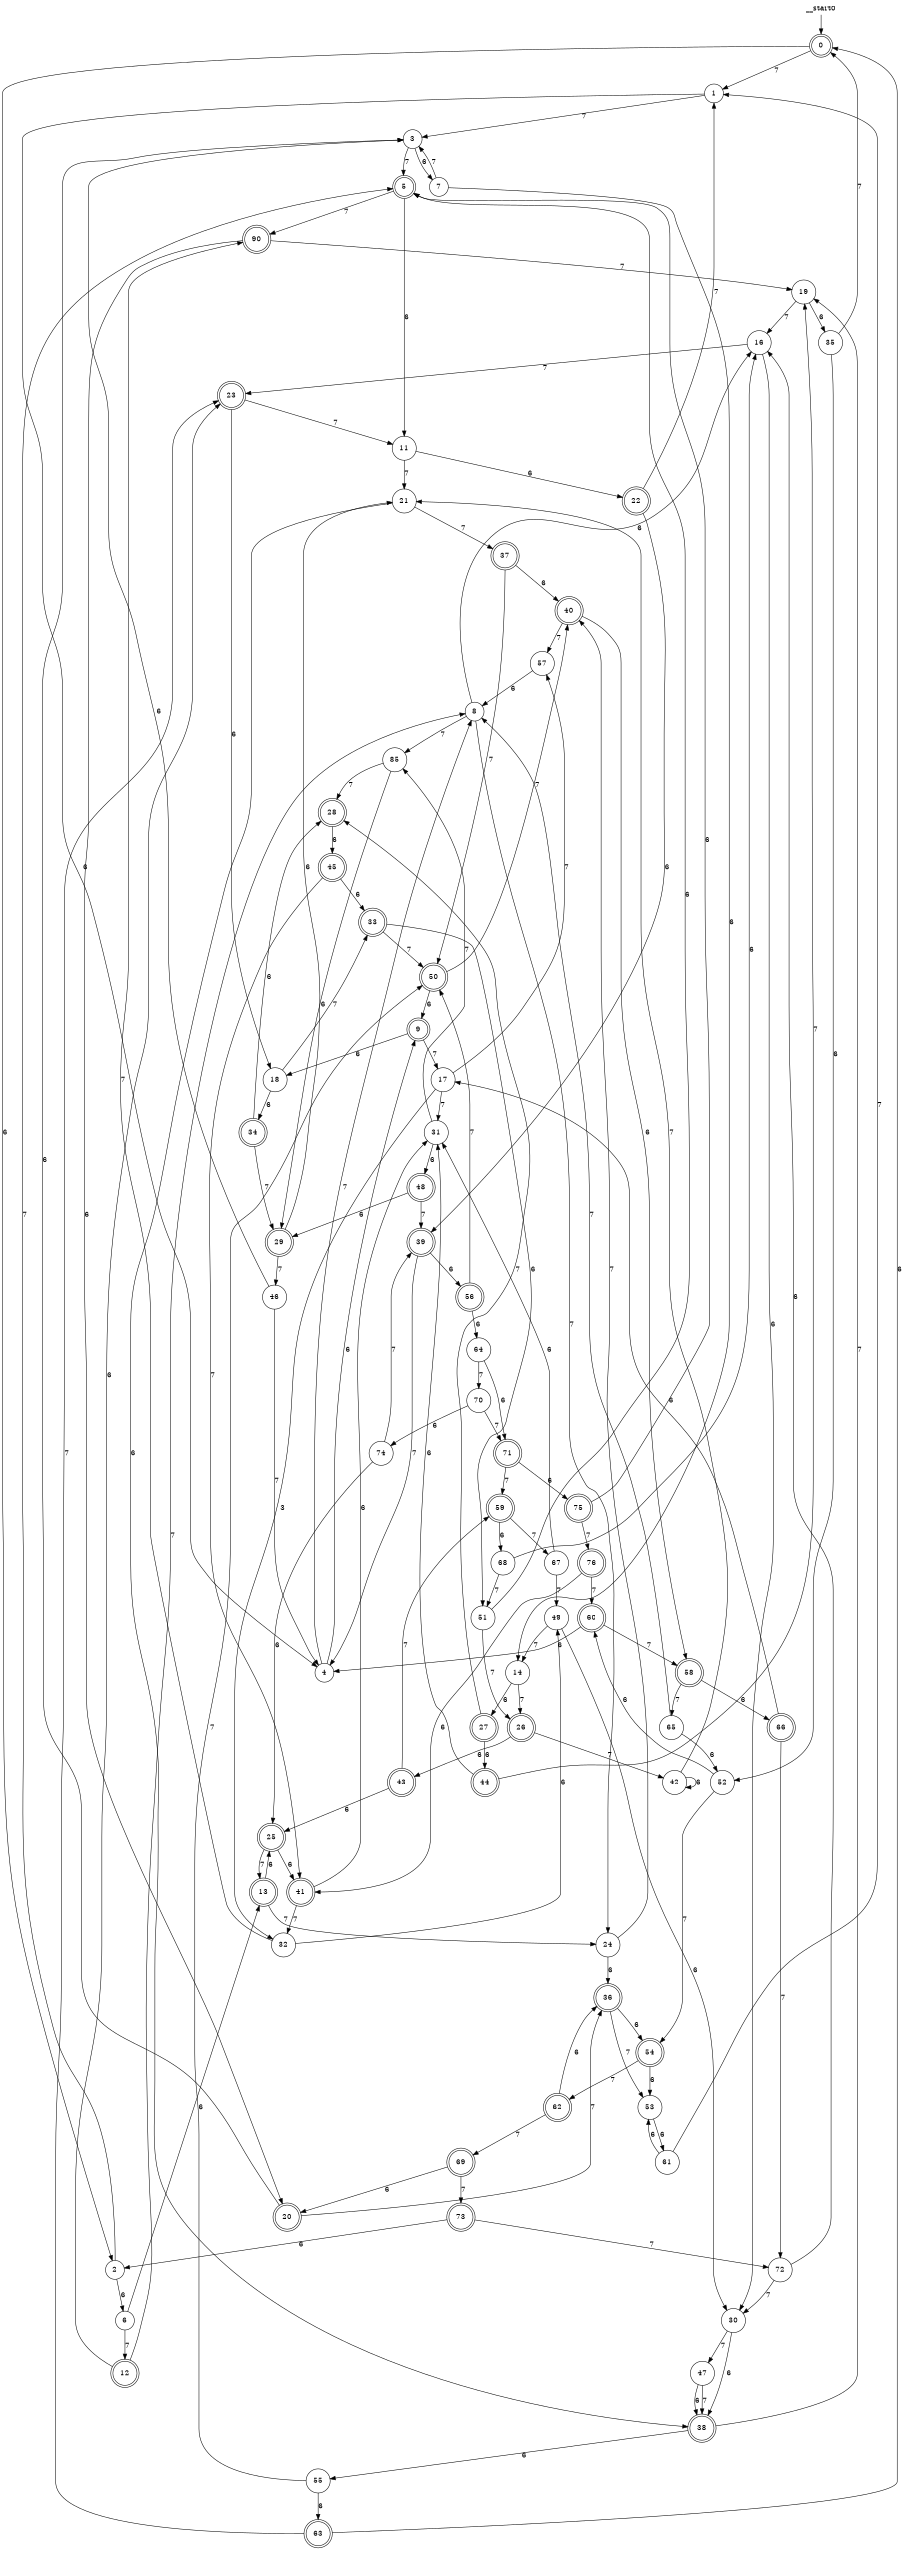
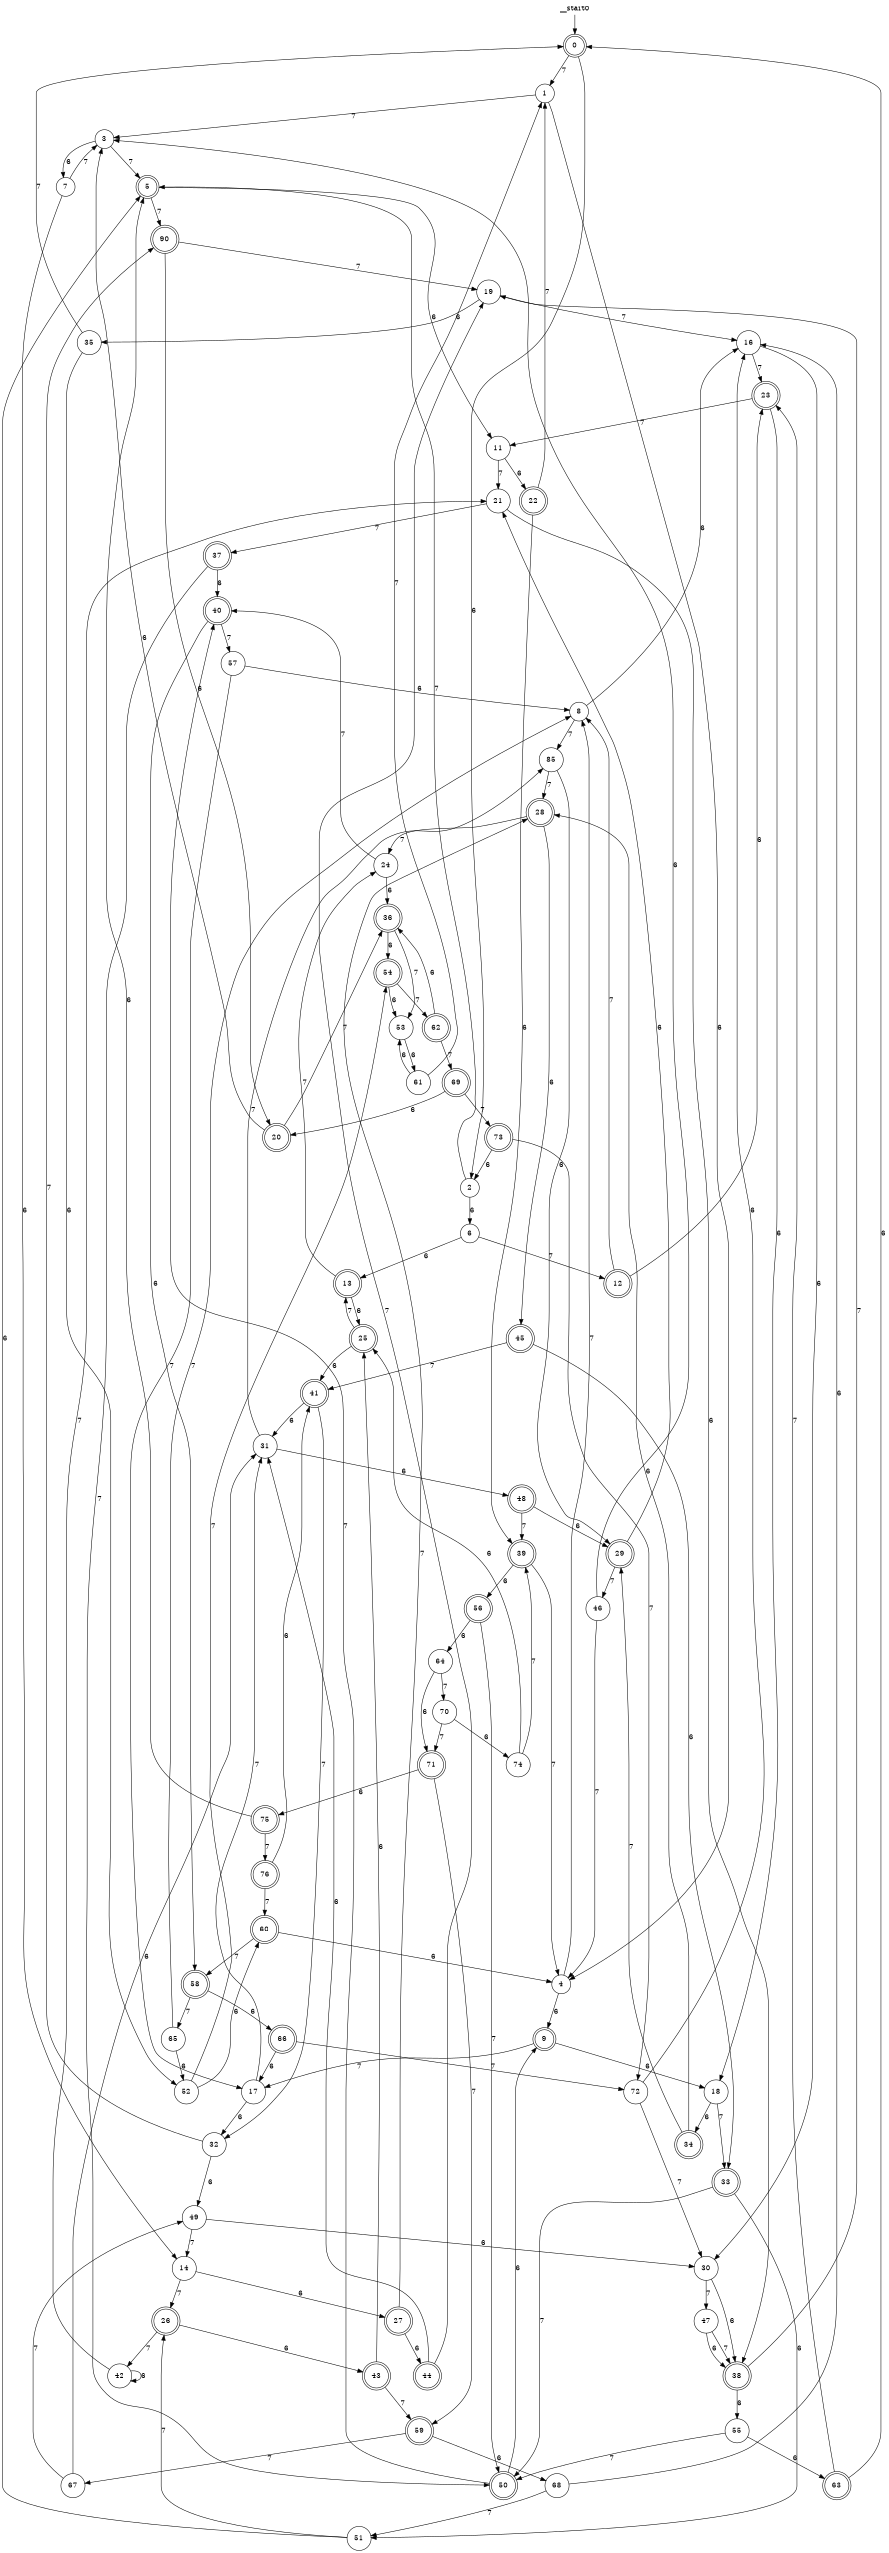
edge "17" -> "57": reversed
edge "8" -> "24": now "28" -> "24"
edge "17" -> "32": label "3" -> "6"
